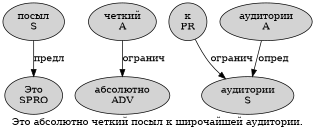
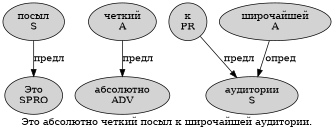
node "аудитории A": label "аудитории A" -> "широчайшей A"
edge "четкий A" -> "абсолютно ADV": label "огранич" -> "предл"
edge "к PR" -> "аудитории S": label "огранич" -> "предл"
